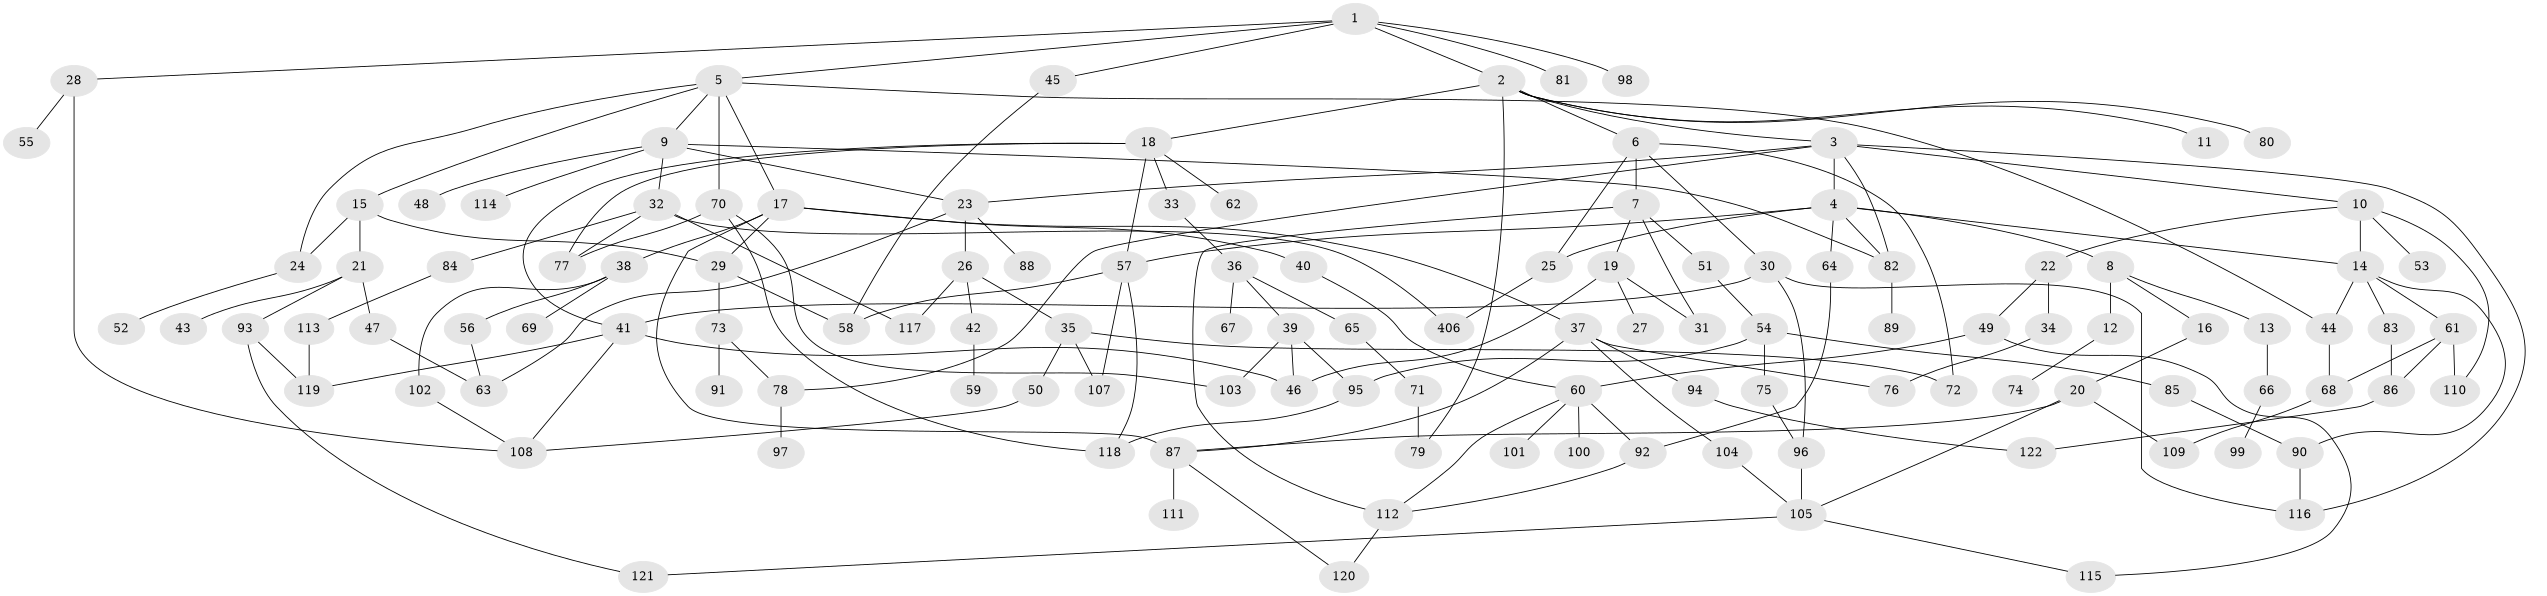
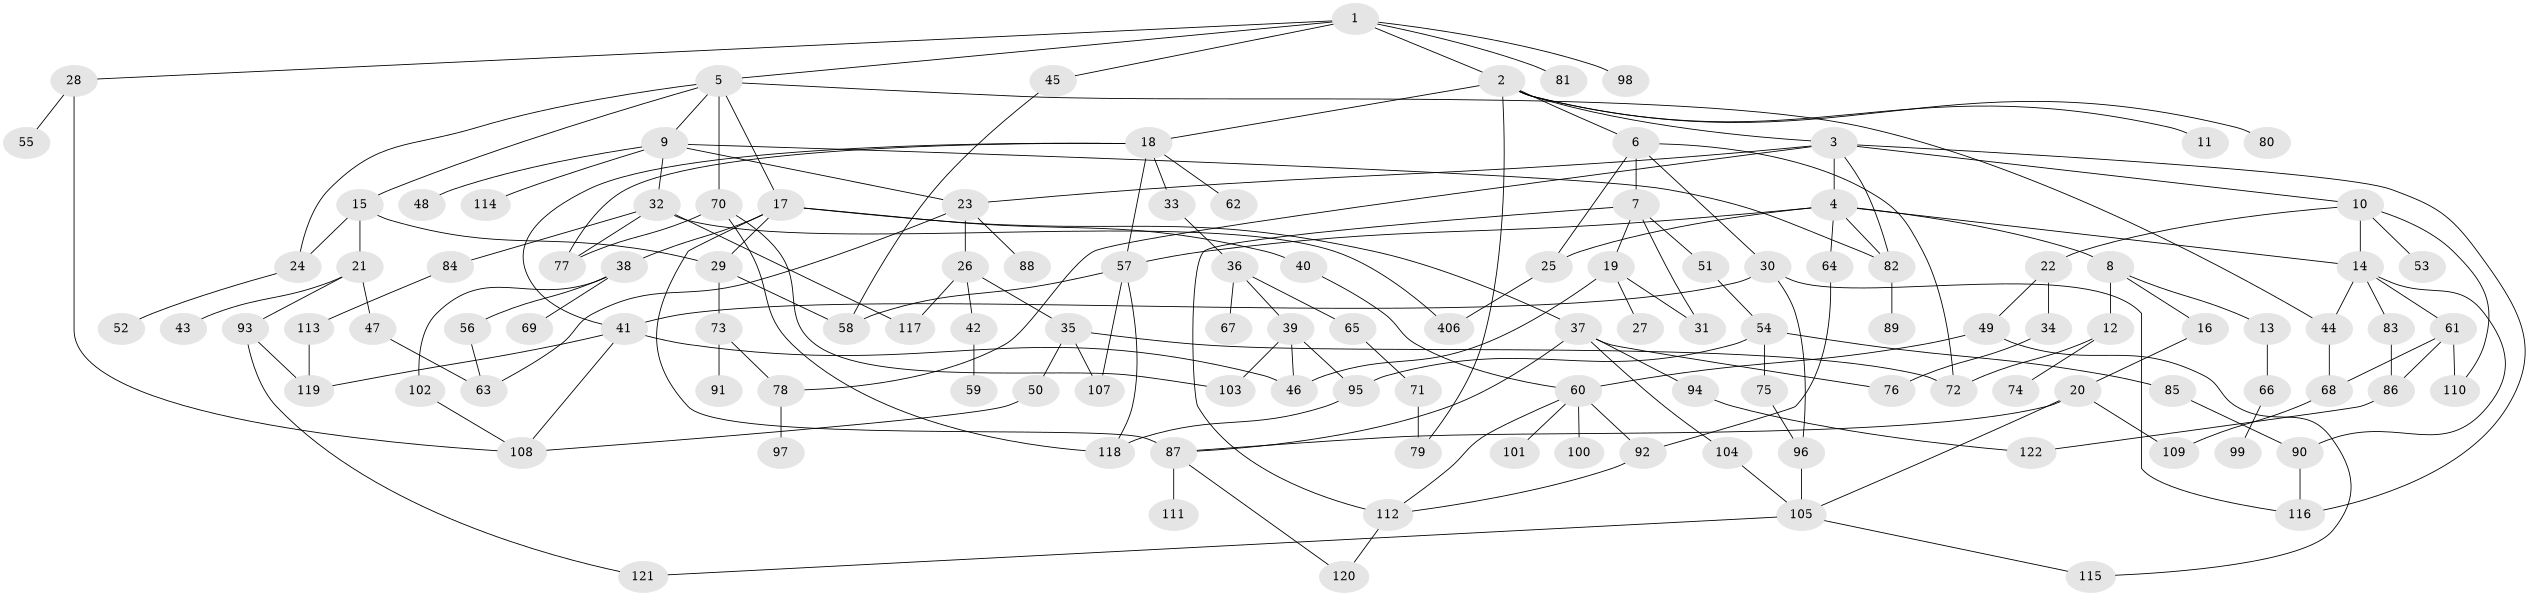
edge "12" -- "72": added
